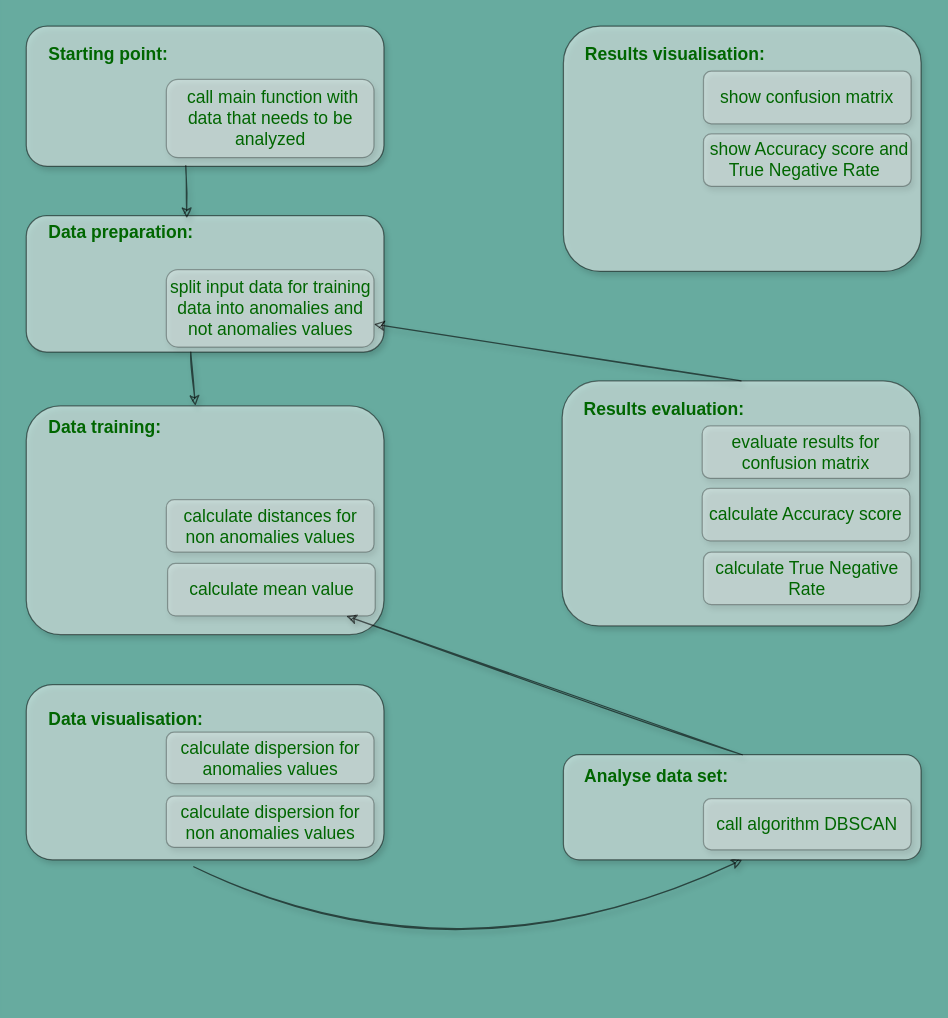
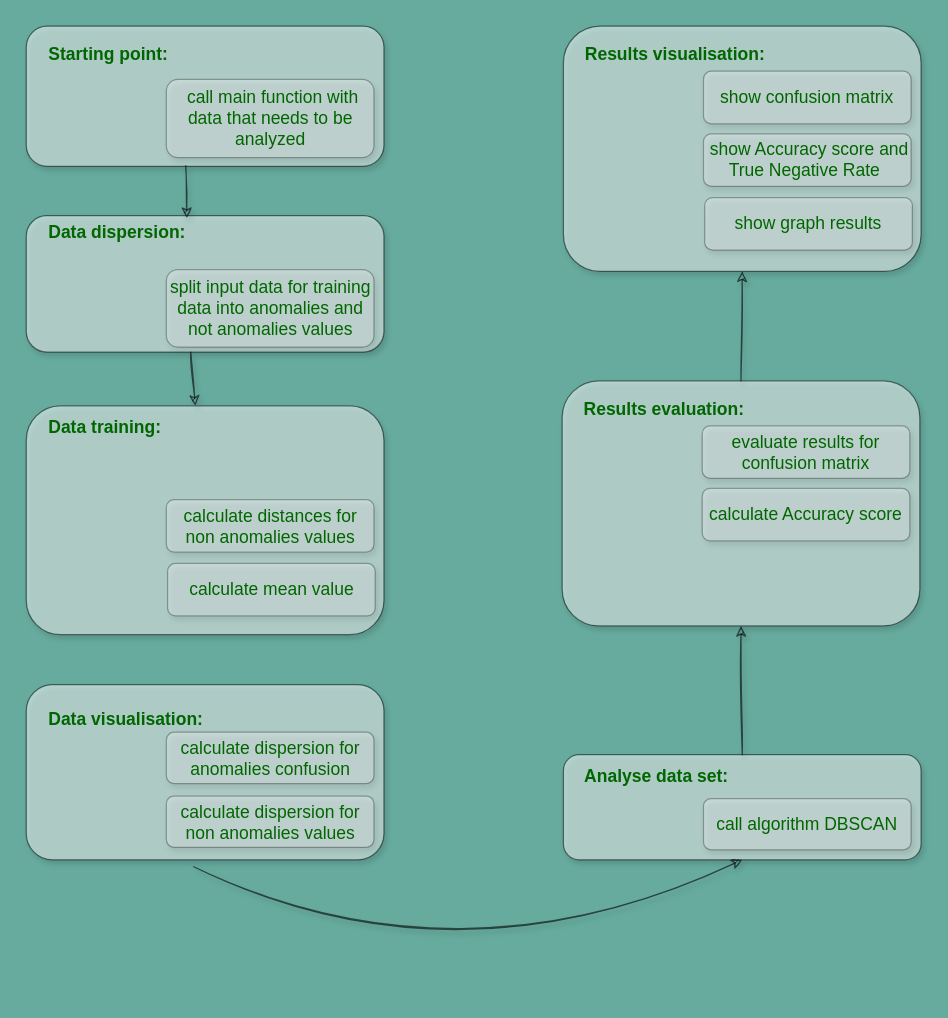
node "show graph results": added
node "Data preparation:": label "Data preparation:" -> "Data dispersion:"
edge "Results evaluation:" -> "split input data for training data into anomalies and not anomalies values": now "Results evaluation:" -> "Results visualisation:"
node "calculate True Negative Rate": removed
edge "Analyse data set:" -> "calculate mean value": now "Analyse data set:" -> "Results evaluation:"
node "calculate dispersion for anomalies values": label "calculate dispersion for anomalies values" -> "calculate dispersion for anomalies confusion"
